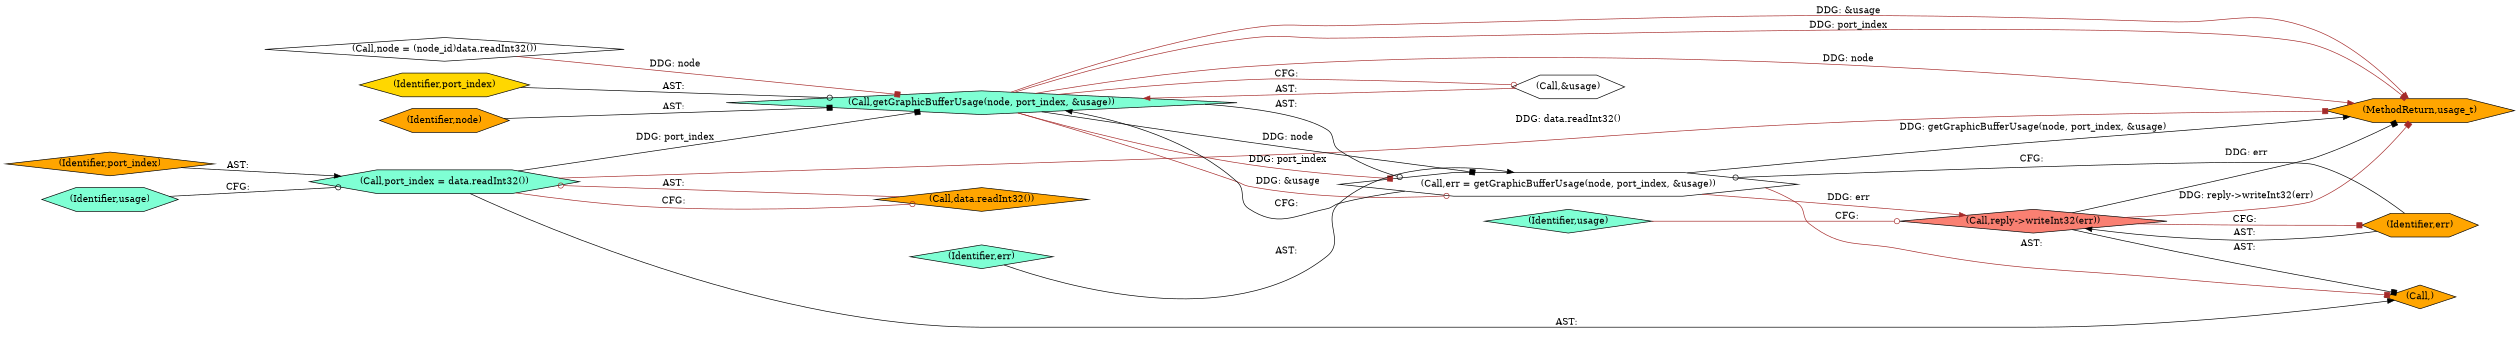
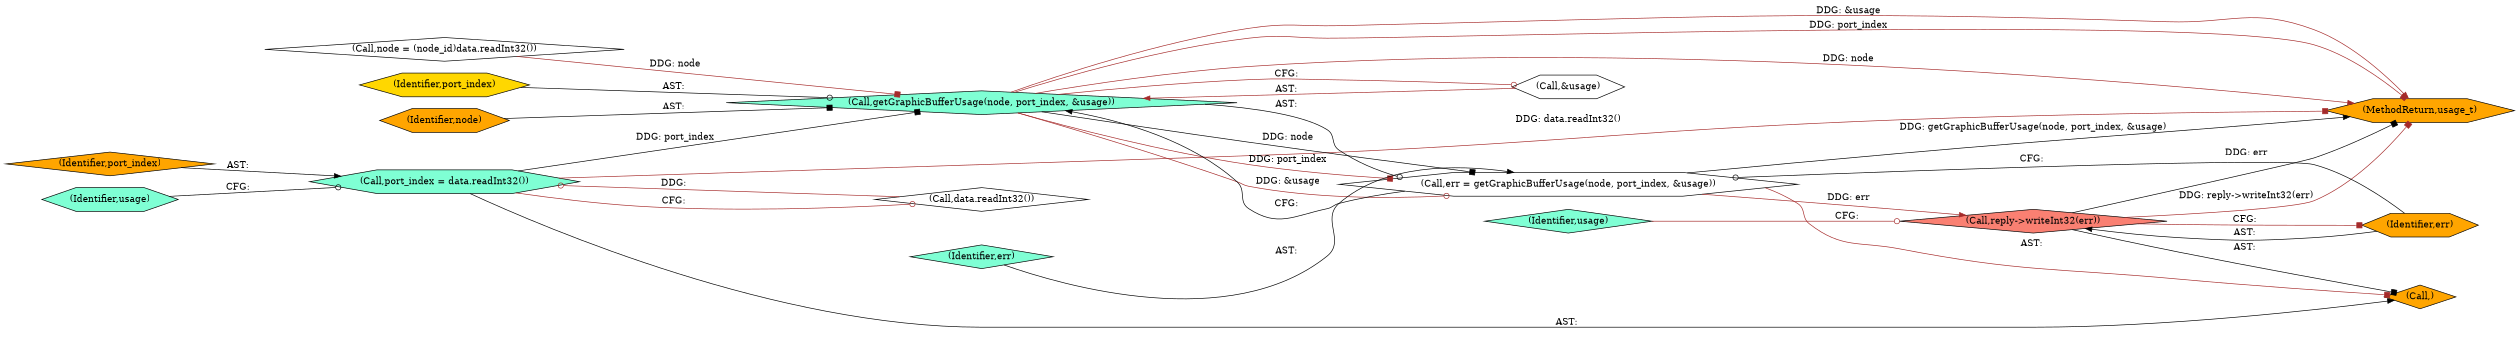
edge "(Call,data.readInt32())" -> "(Call,port_index = data.readInt32())": label "AST: " -> "DDG: "
node "(Call,data.readInt32())": fillcolor orange -> white
